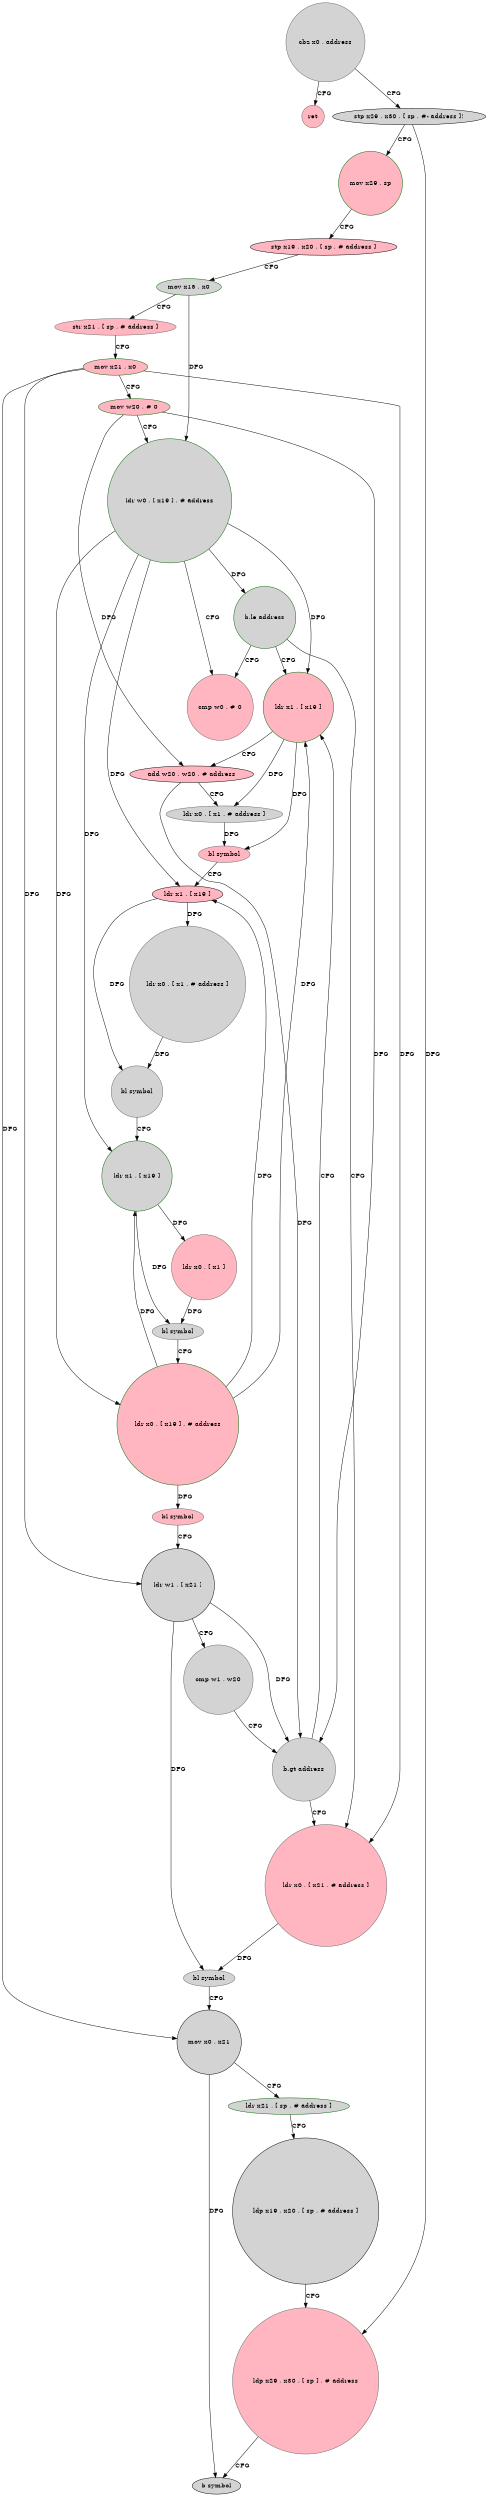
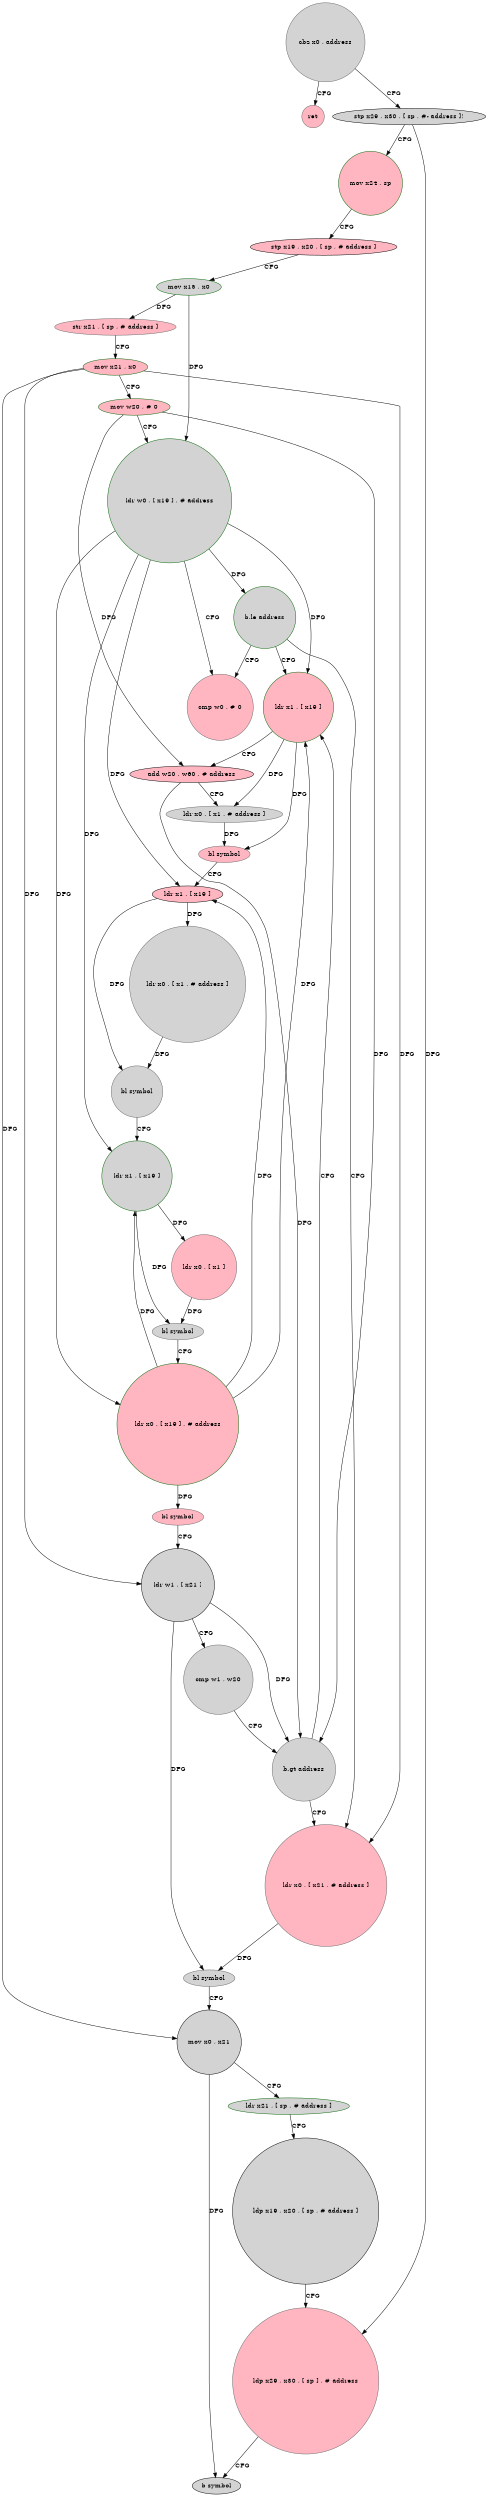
node "mov x29 , sp": label "mov x29 , sp" -> "mov x24 , sp"
edge "mov x15 , x0" -> "str x21 , [ sp , # address ]": label "CFG" -> "DFG"
node "add w20 , w20 , # address": label "add w20 , w20 , # address" -> "add w20 , w60 , # address"
